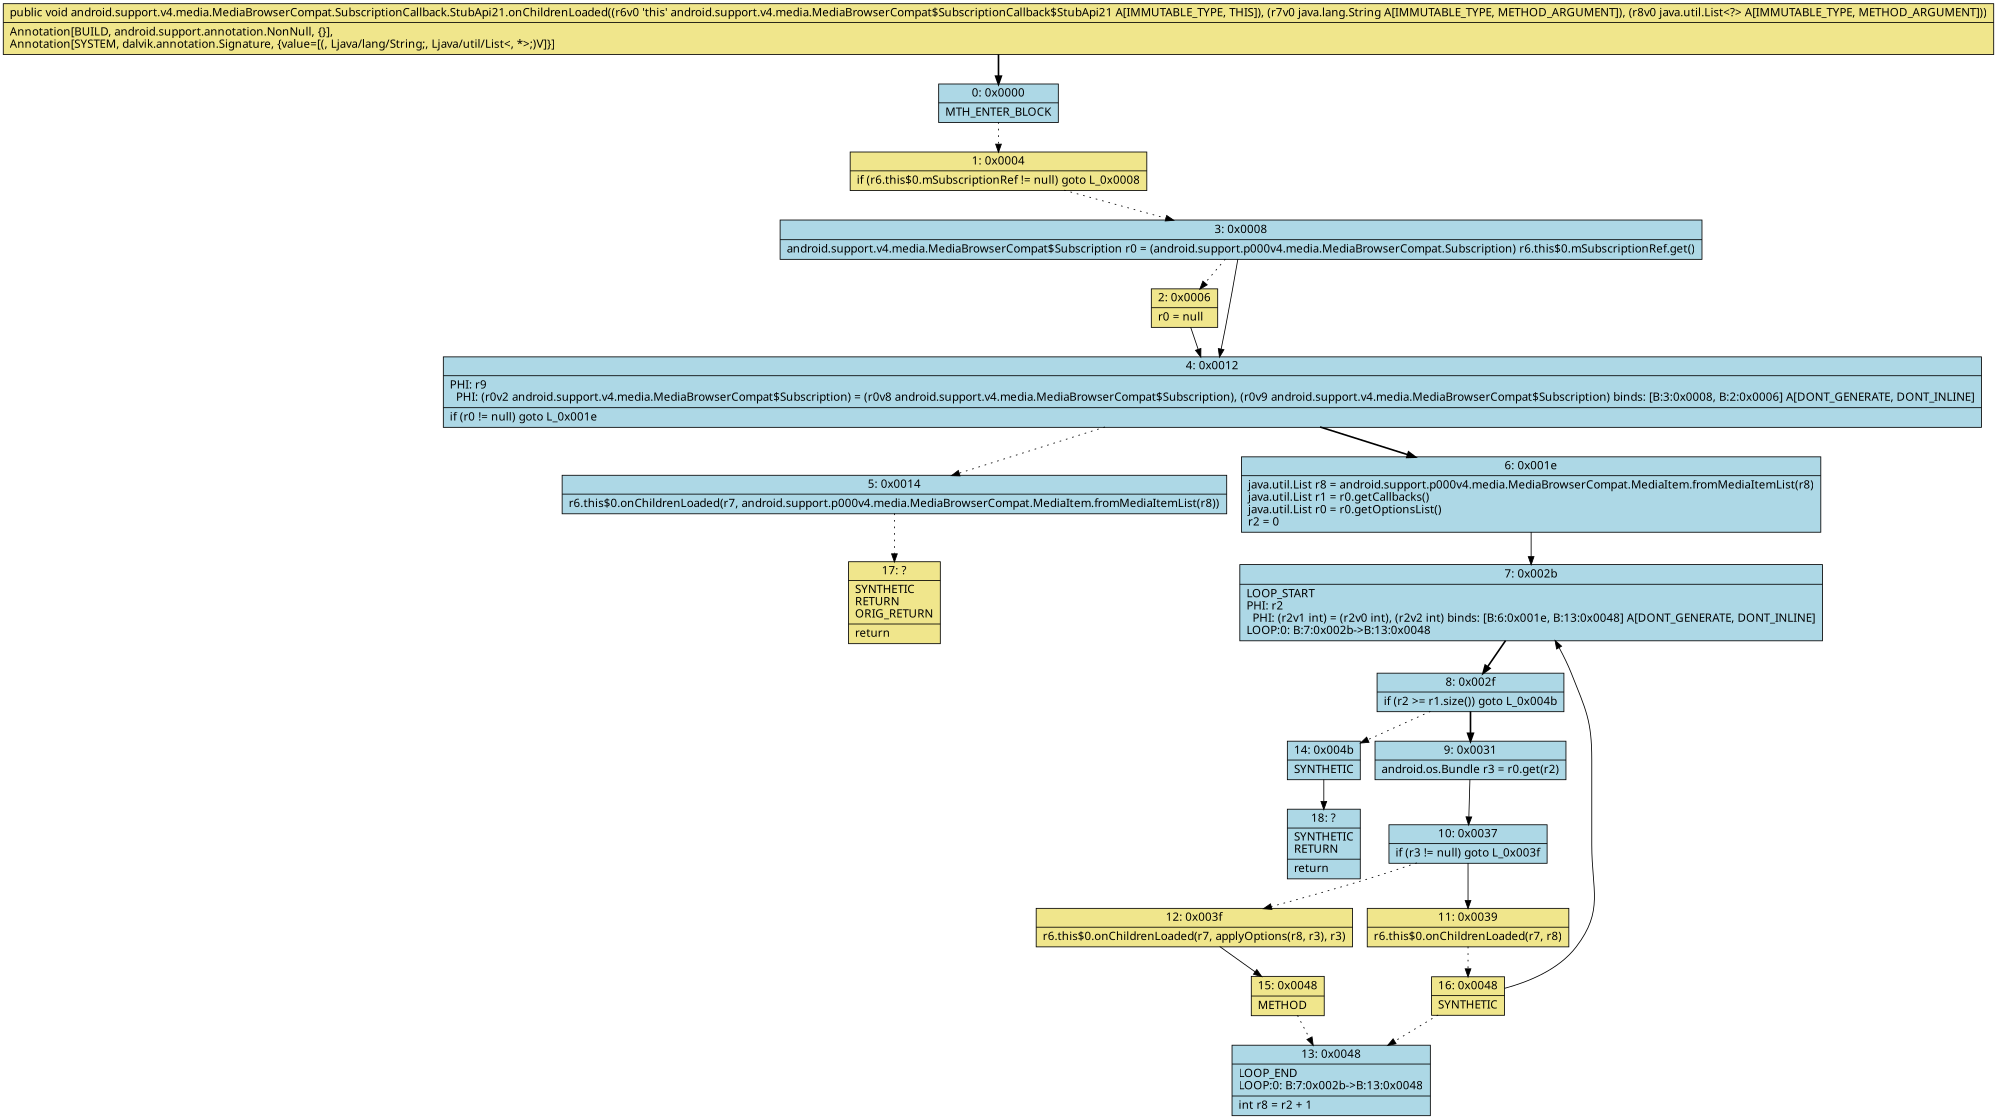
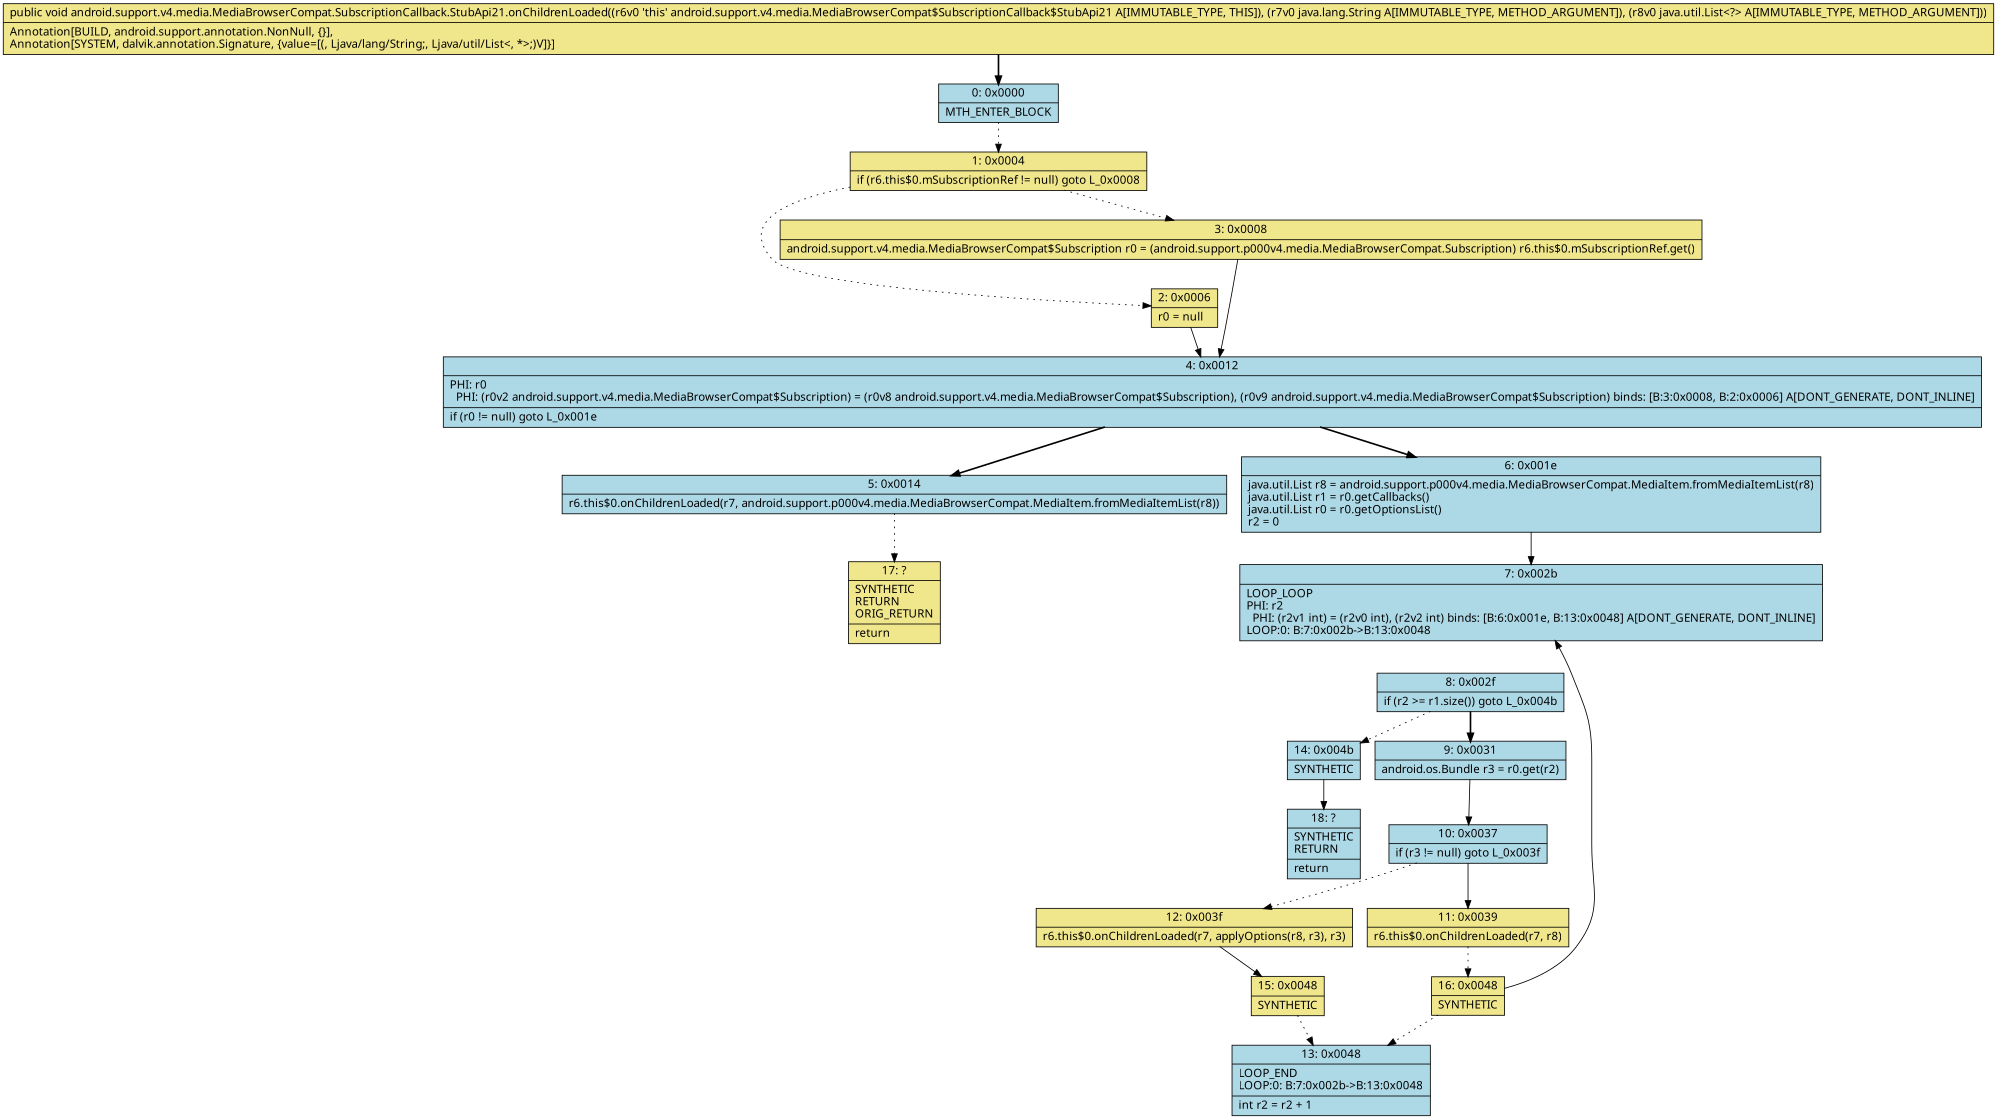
node "3: 0x0008": fillcolor lightblue -> khaki
edge "3: 0x0008" -> "2: 0x0006": now "1: 0x0004" -> "2: 0x0006"
node "4: 0x0012": text "PHI: r9" -> "PHI: r0"
edge "4: 0x0012" -> "5: 0x0014": style dotted -> bold
node "7: 0x002b": text "LOOP_START" -> "LOOP_LOOP"
edge "7: 0x002b" -> "8: 0x002f": removed
node "15: 0x0048": text "METHOD" -> "SYNTHETIC"
node "13: 0x0048": text "int r8 = r2 + 1" -> "int r2 = r2 + 1"
